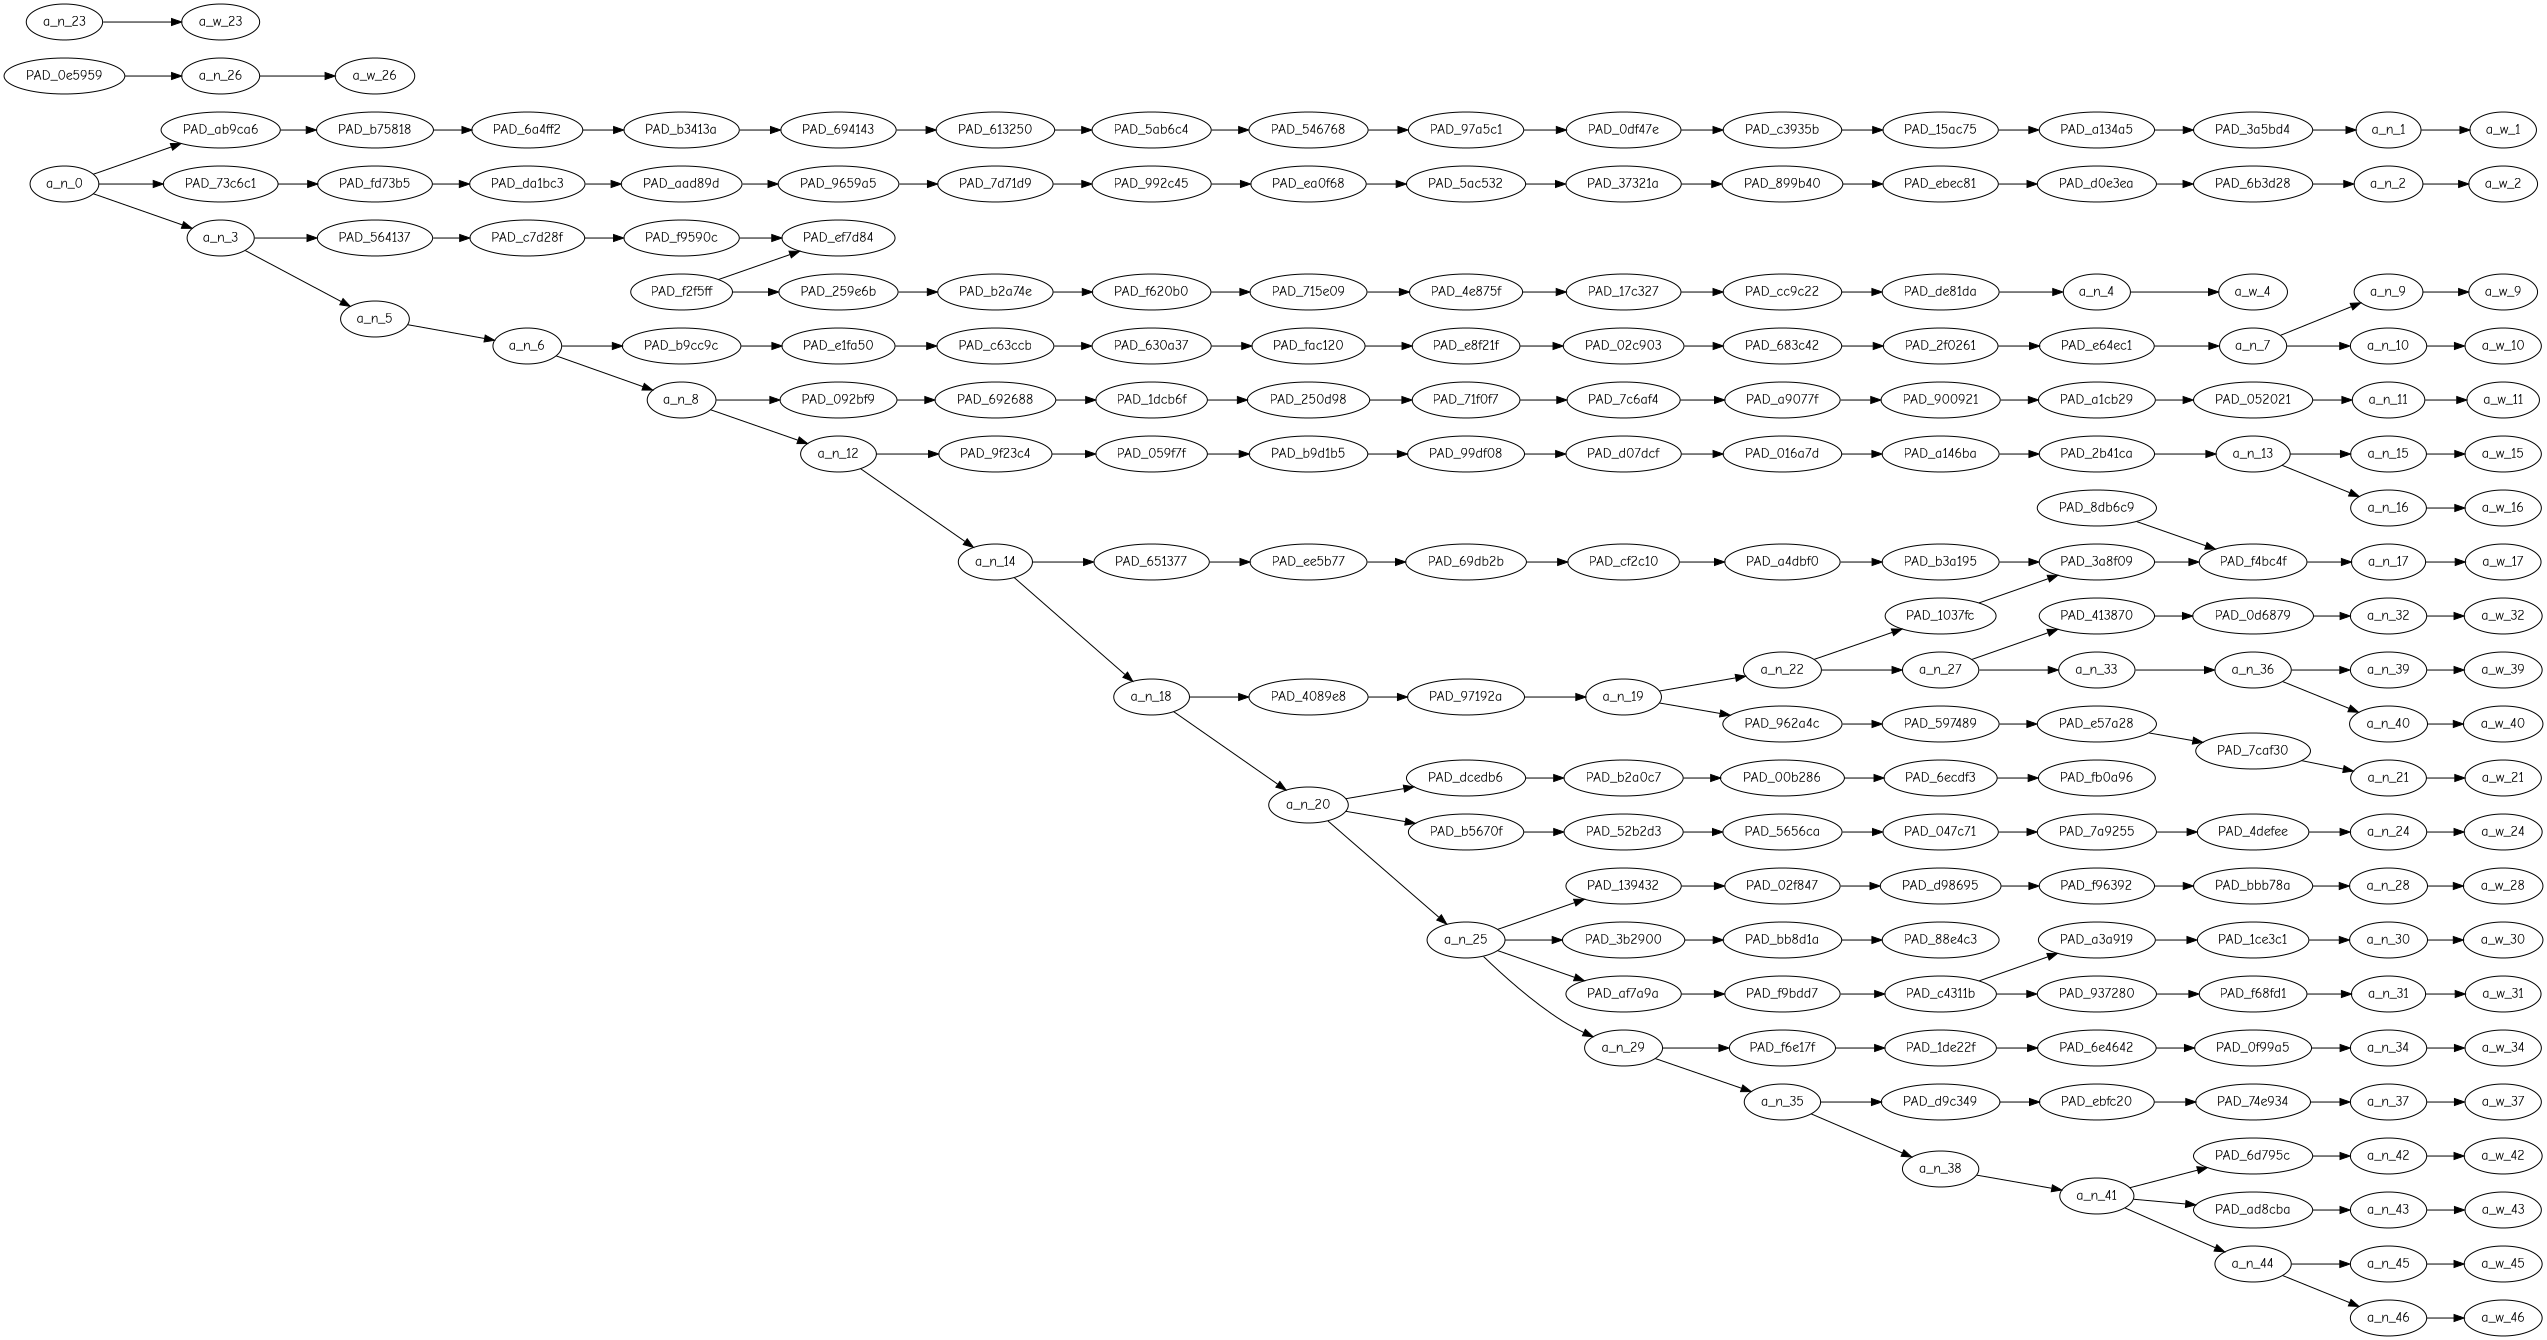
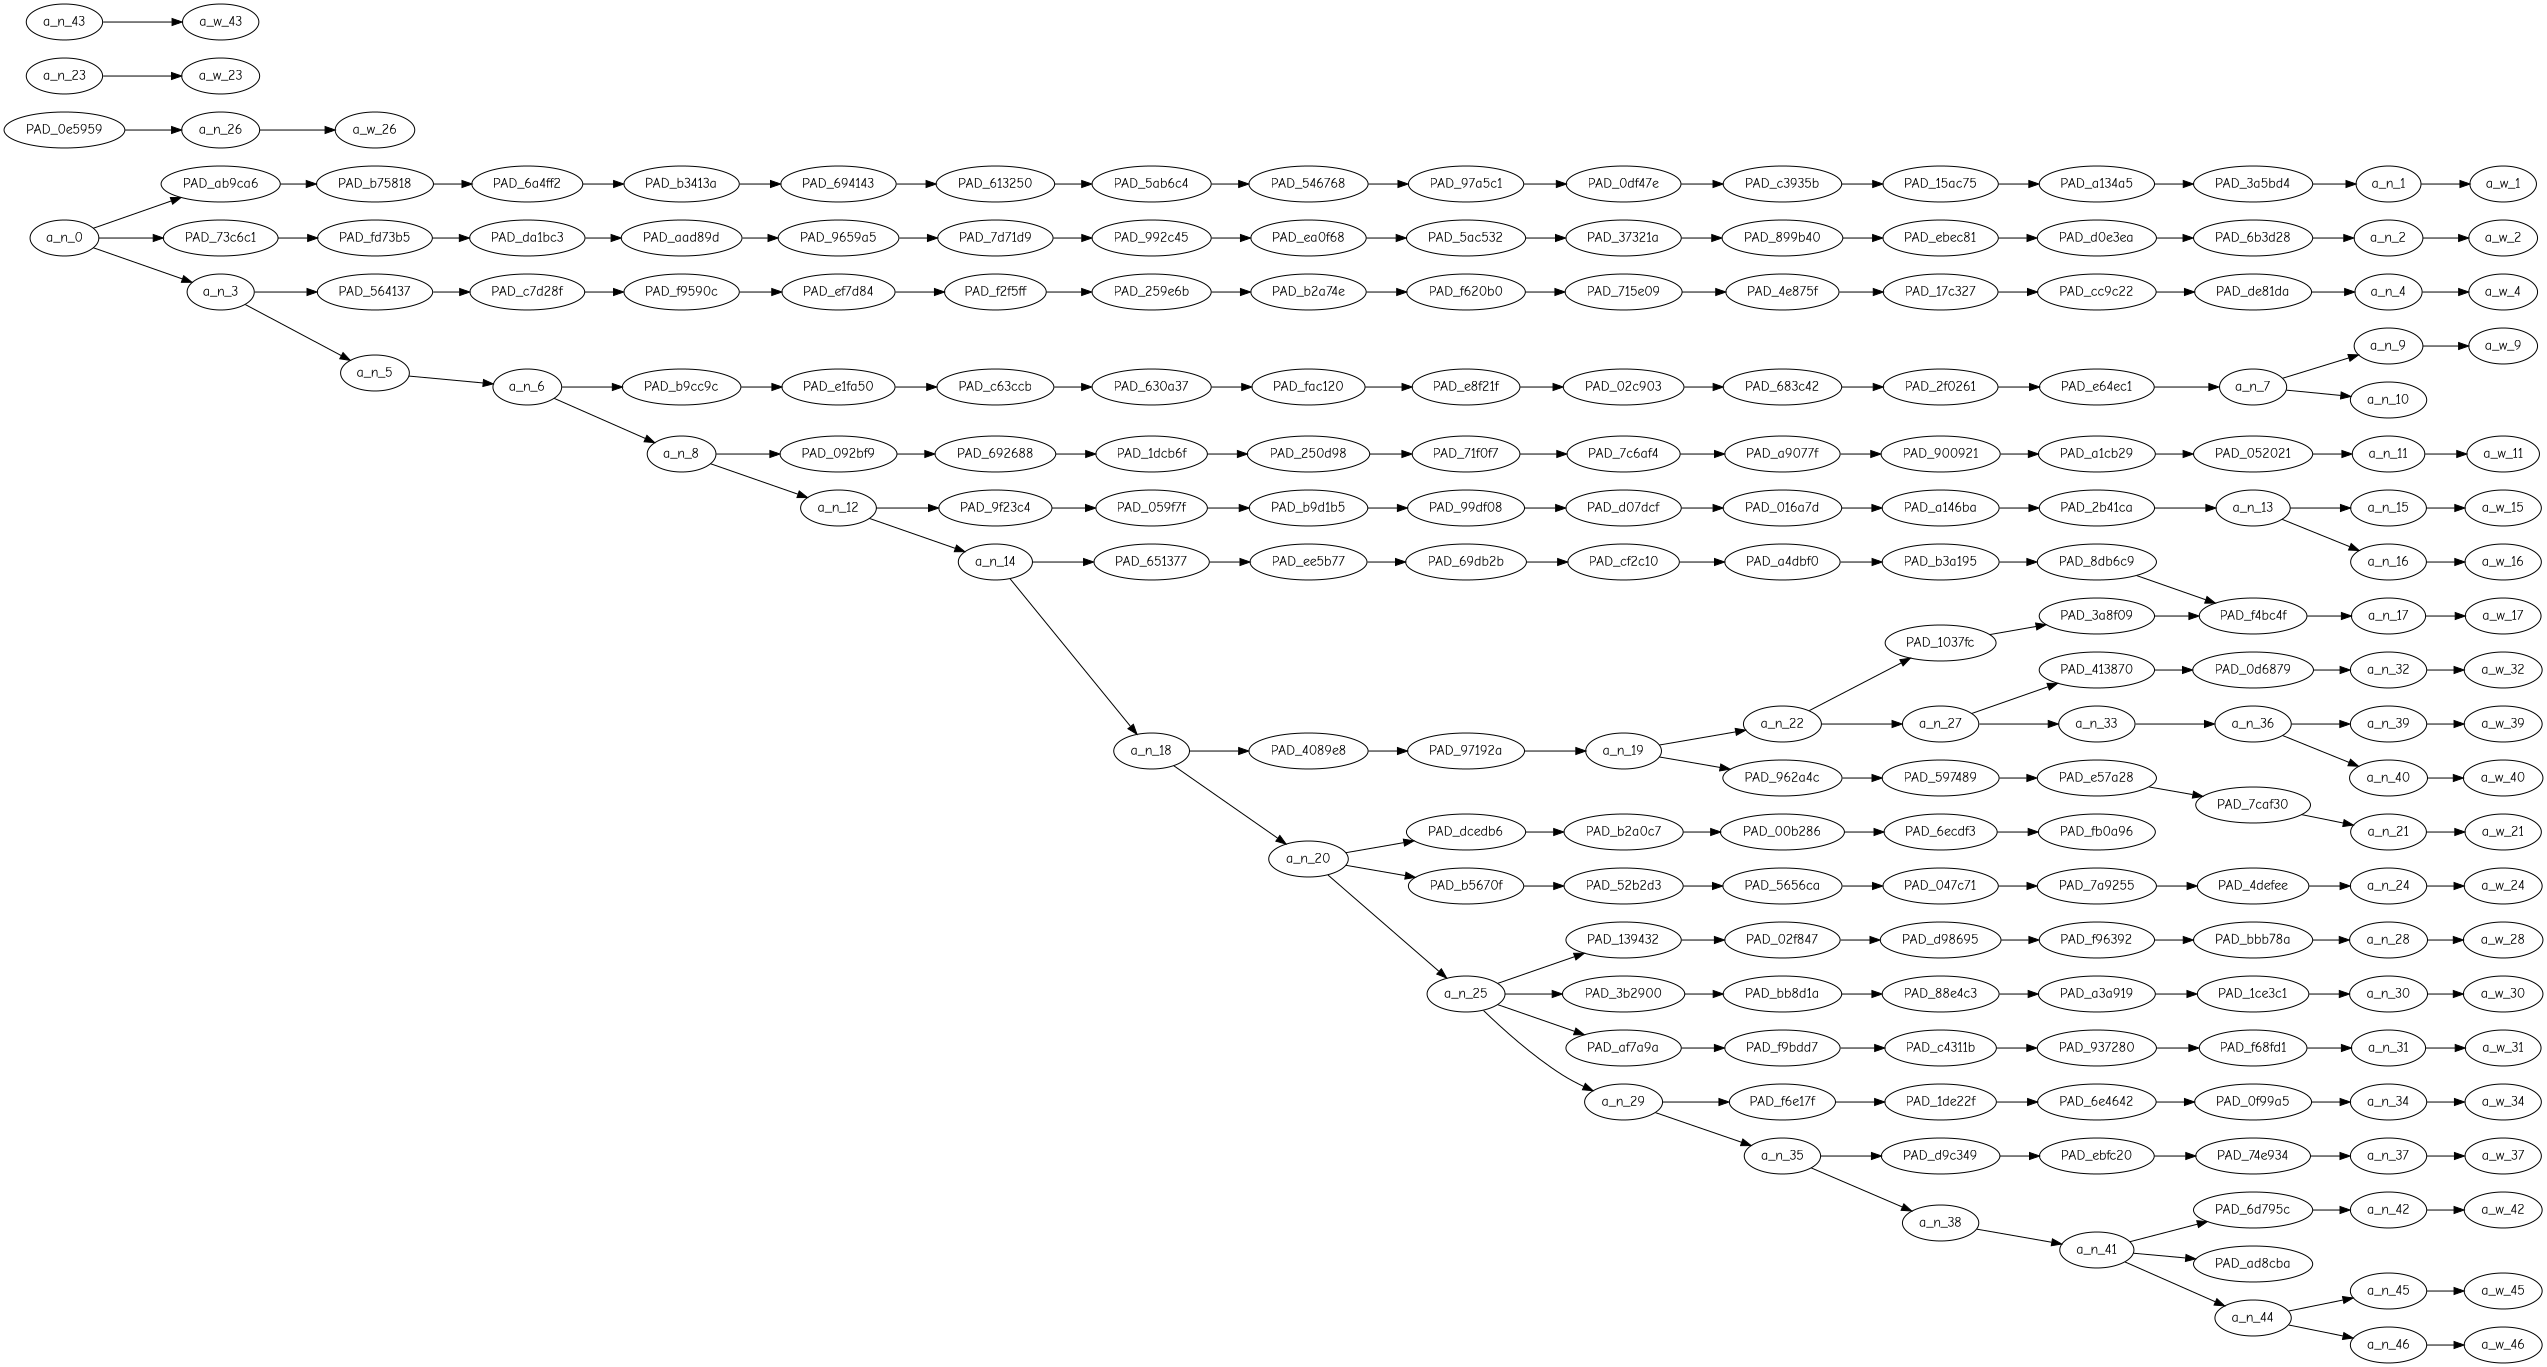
edge "PAD_f2f5ff" -> "PAD_ef7d84": reversed
node "a_w_10": removed
edge "PAD_b3a195" -> "PAD_3a8f09": now "PAD_b3a195" -> "PAD_8db6c9"
edge "PAD_c4311b" -> "PAD_a3a919": now "PAD_88e4c3" -> "PAD_a3a919"
edge "PAD_ad8cba" -> "a_n_43": removed
